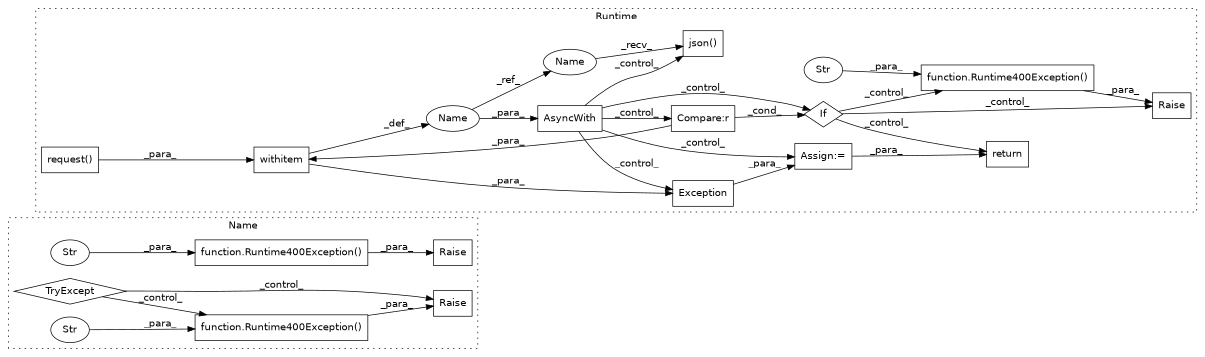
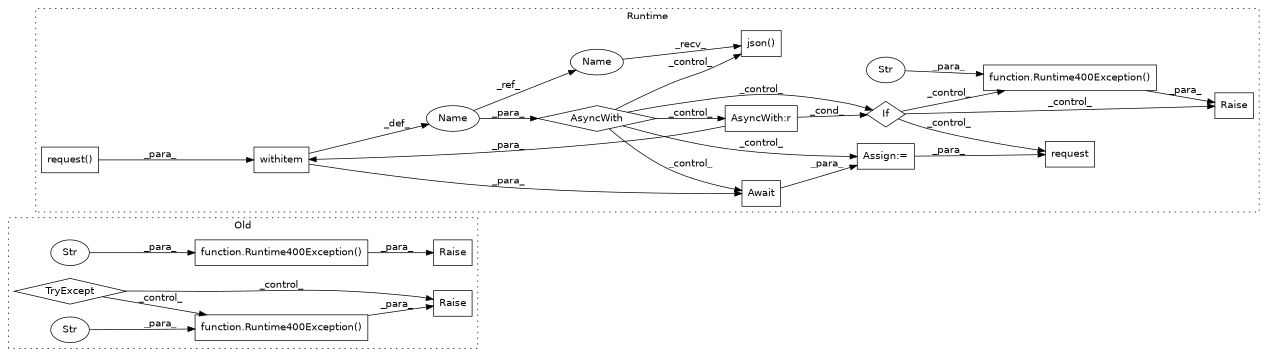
node "AsyncWith": shape box -> diamond
node "Compare:r": label "Compare:r" -> "AsyncWith:r"
node "return": label "return" -> "request"
node "Exception": label "Exception" -> "Await"
cluster "Name": label "Name" -> "Old"
